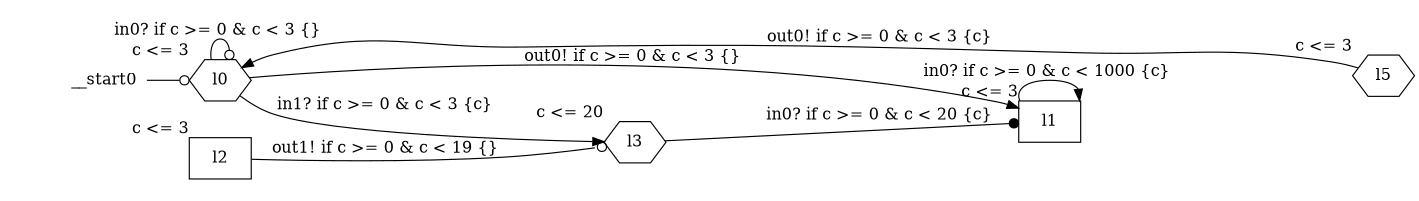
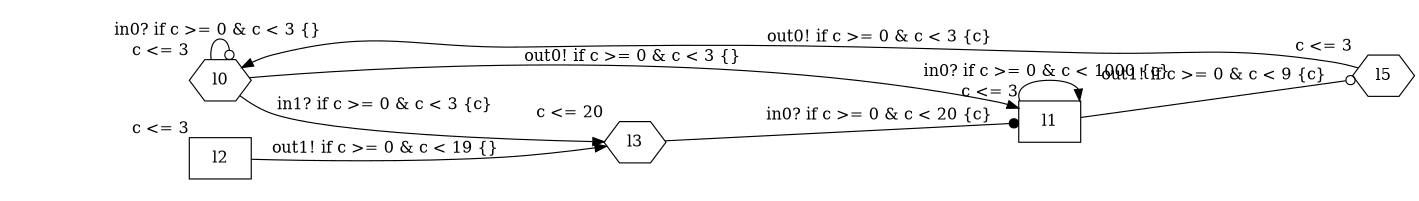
node "__start0": removed
edge "l1 c <= 3" -> "l5 c <= 3": added, label "out1! if c >= 0 & c < 9 {c}"
edge "l2 c <= 3" -> "l3 c <= 20": arrowhead odot -> normal
